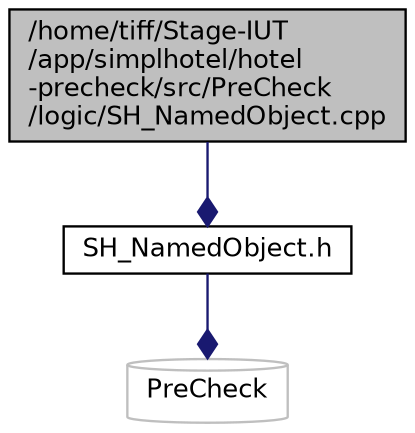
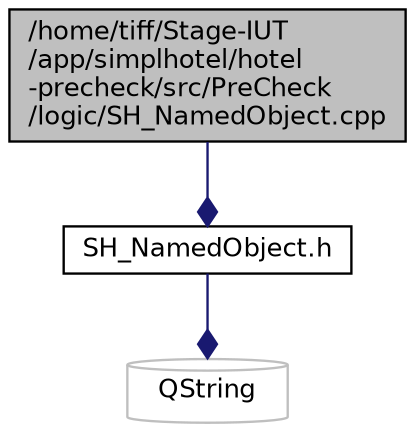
node "PreCheck": label "PreCheck" -> "QString"
